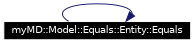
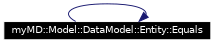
node "myMD::Model::Equals::Entity::Equals": label "myMD::Model::Equals::Entity::Equals" -> "myMD::Model::DataModel::Entity::Equals"
